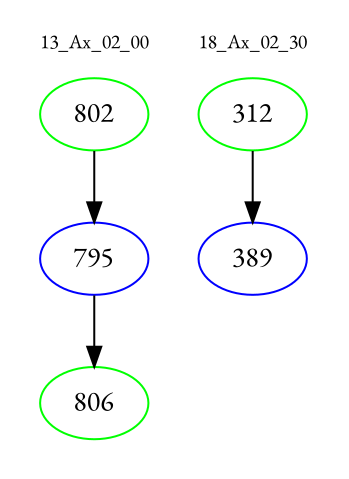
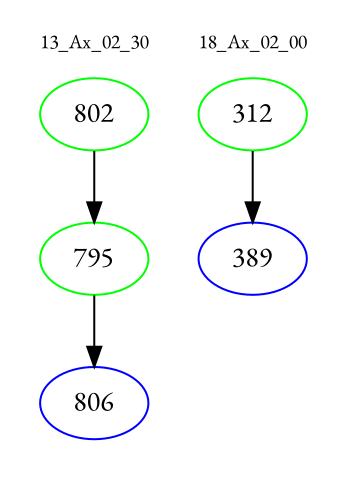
cluster "13_Ax_02_00": label "13_Ax_02_00" -> "13_Ax_02_30"
cluster "18_Ax_02_30": label "18_Ax_02_30" -> "18_Ax_02_00"
node "795": color blue -> green
node "806": color green -> blue
